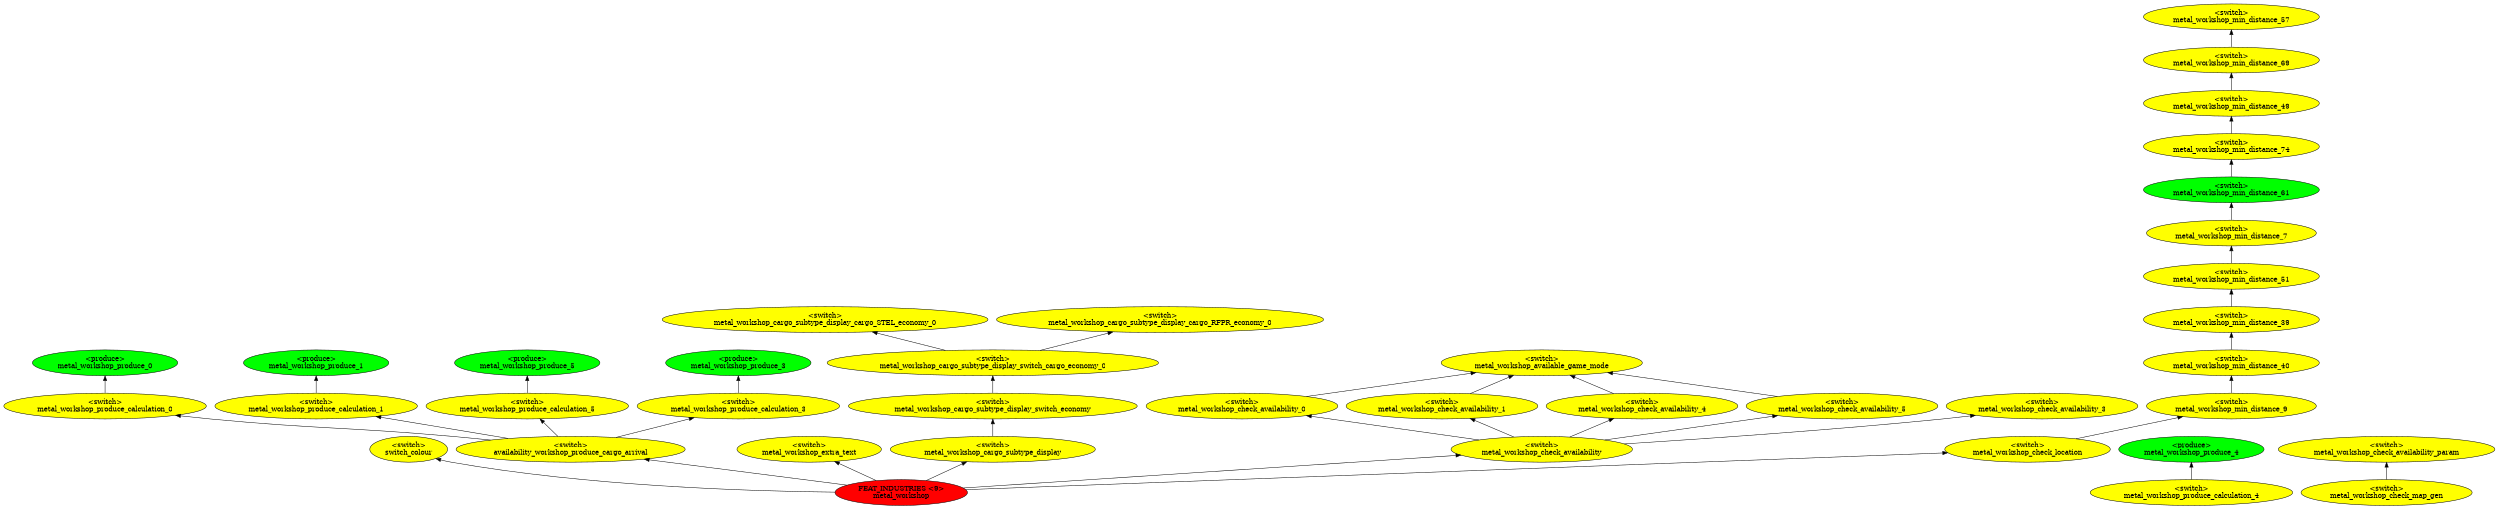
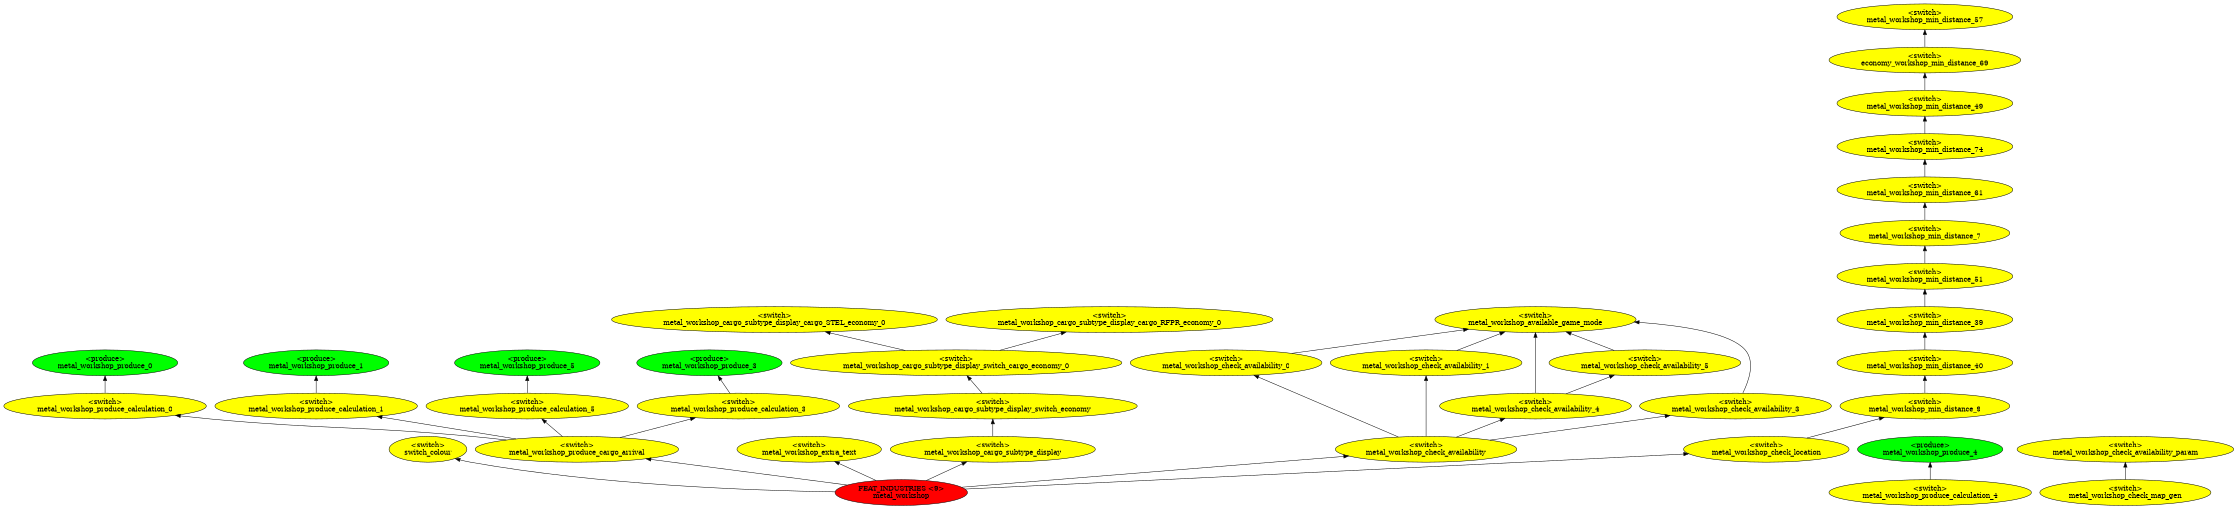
node "<switch> metal_workshop_min_distance_69": label "<switch> metal_workshop_min_distance_69" -> "<switch> economy_workshop_min_distance_69"
node "<switch> metal_workshop_min_distance_61": fillcolor green -> yellow
edge "<switch> metal_workshop_check_availability_3" -> "<switch> metal_workshop_available_game_mode": added
edge "<switch> metal_workshop_check_availability" -> "<switch> metal_workshop_check_availability_5": now "<switch> metal_workshop_check_availability_4" -> "<switch> metal_workshop_check_availability_5"
node "<switch> availability_workshop_produce_cargo_arrival": label "<switch> availability_workshop_produce_cargo_arrival" -> "<switch> metal_workshop_produce_cargo_arrival"
